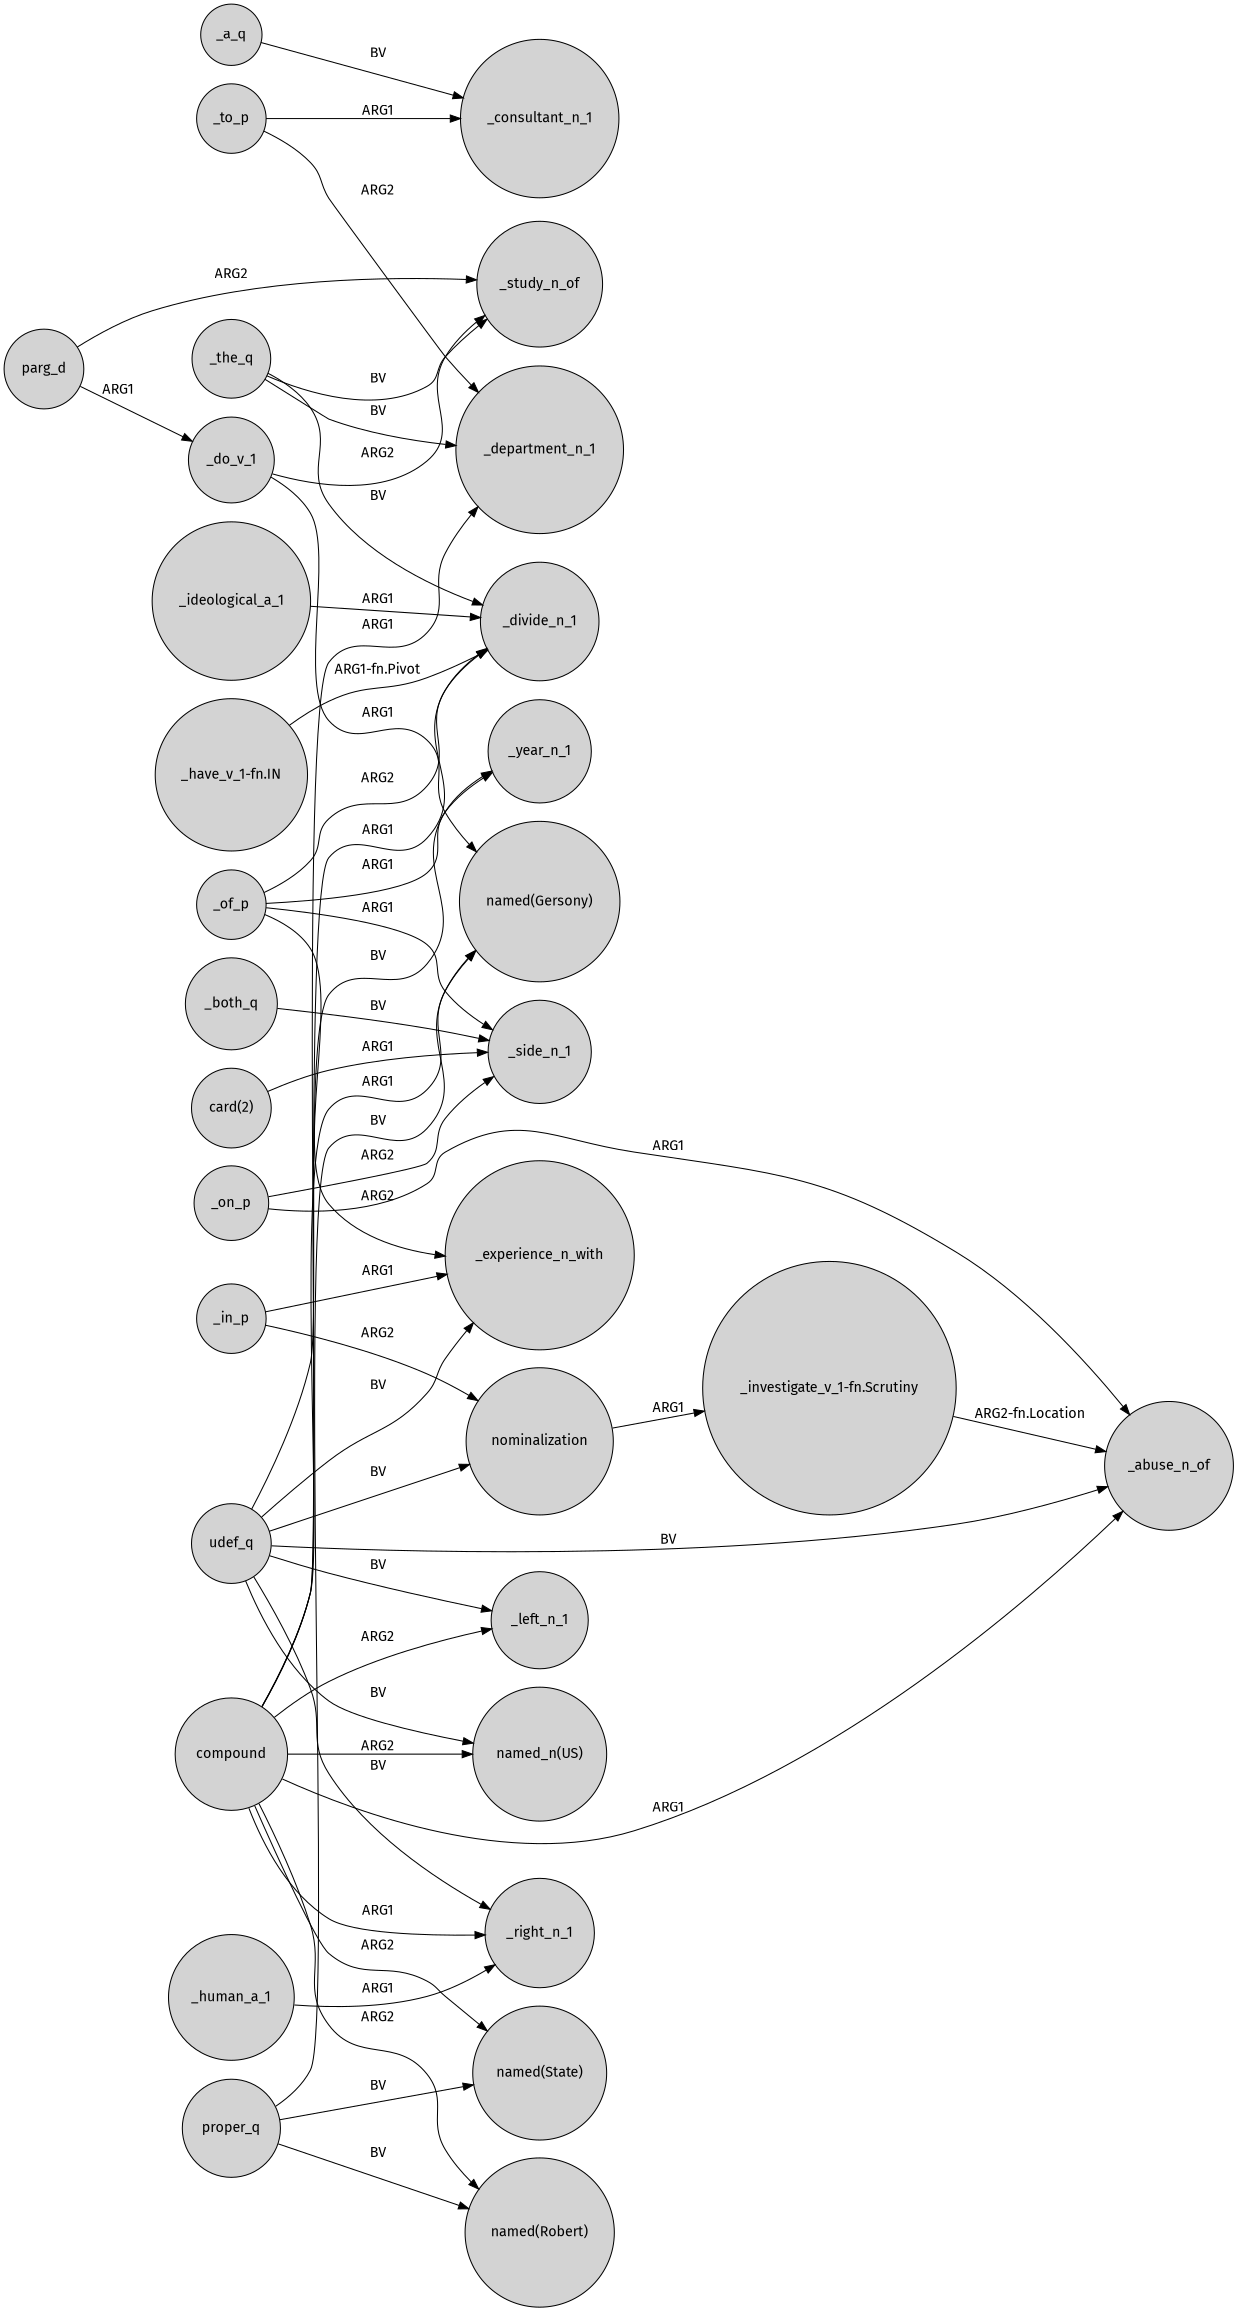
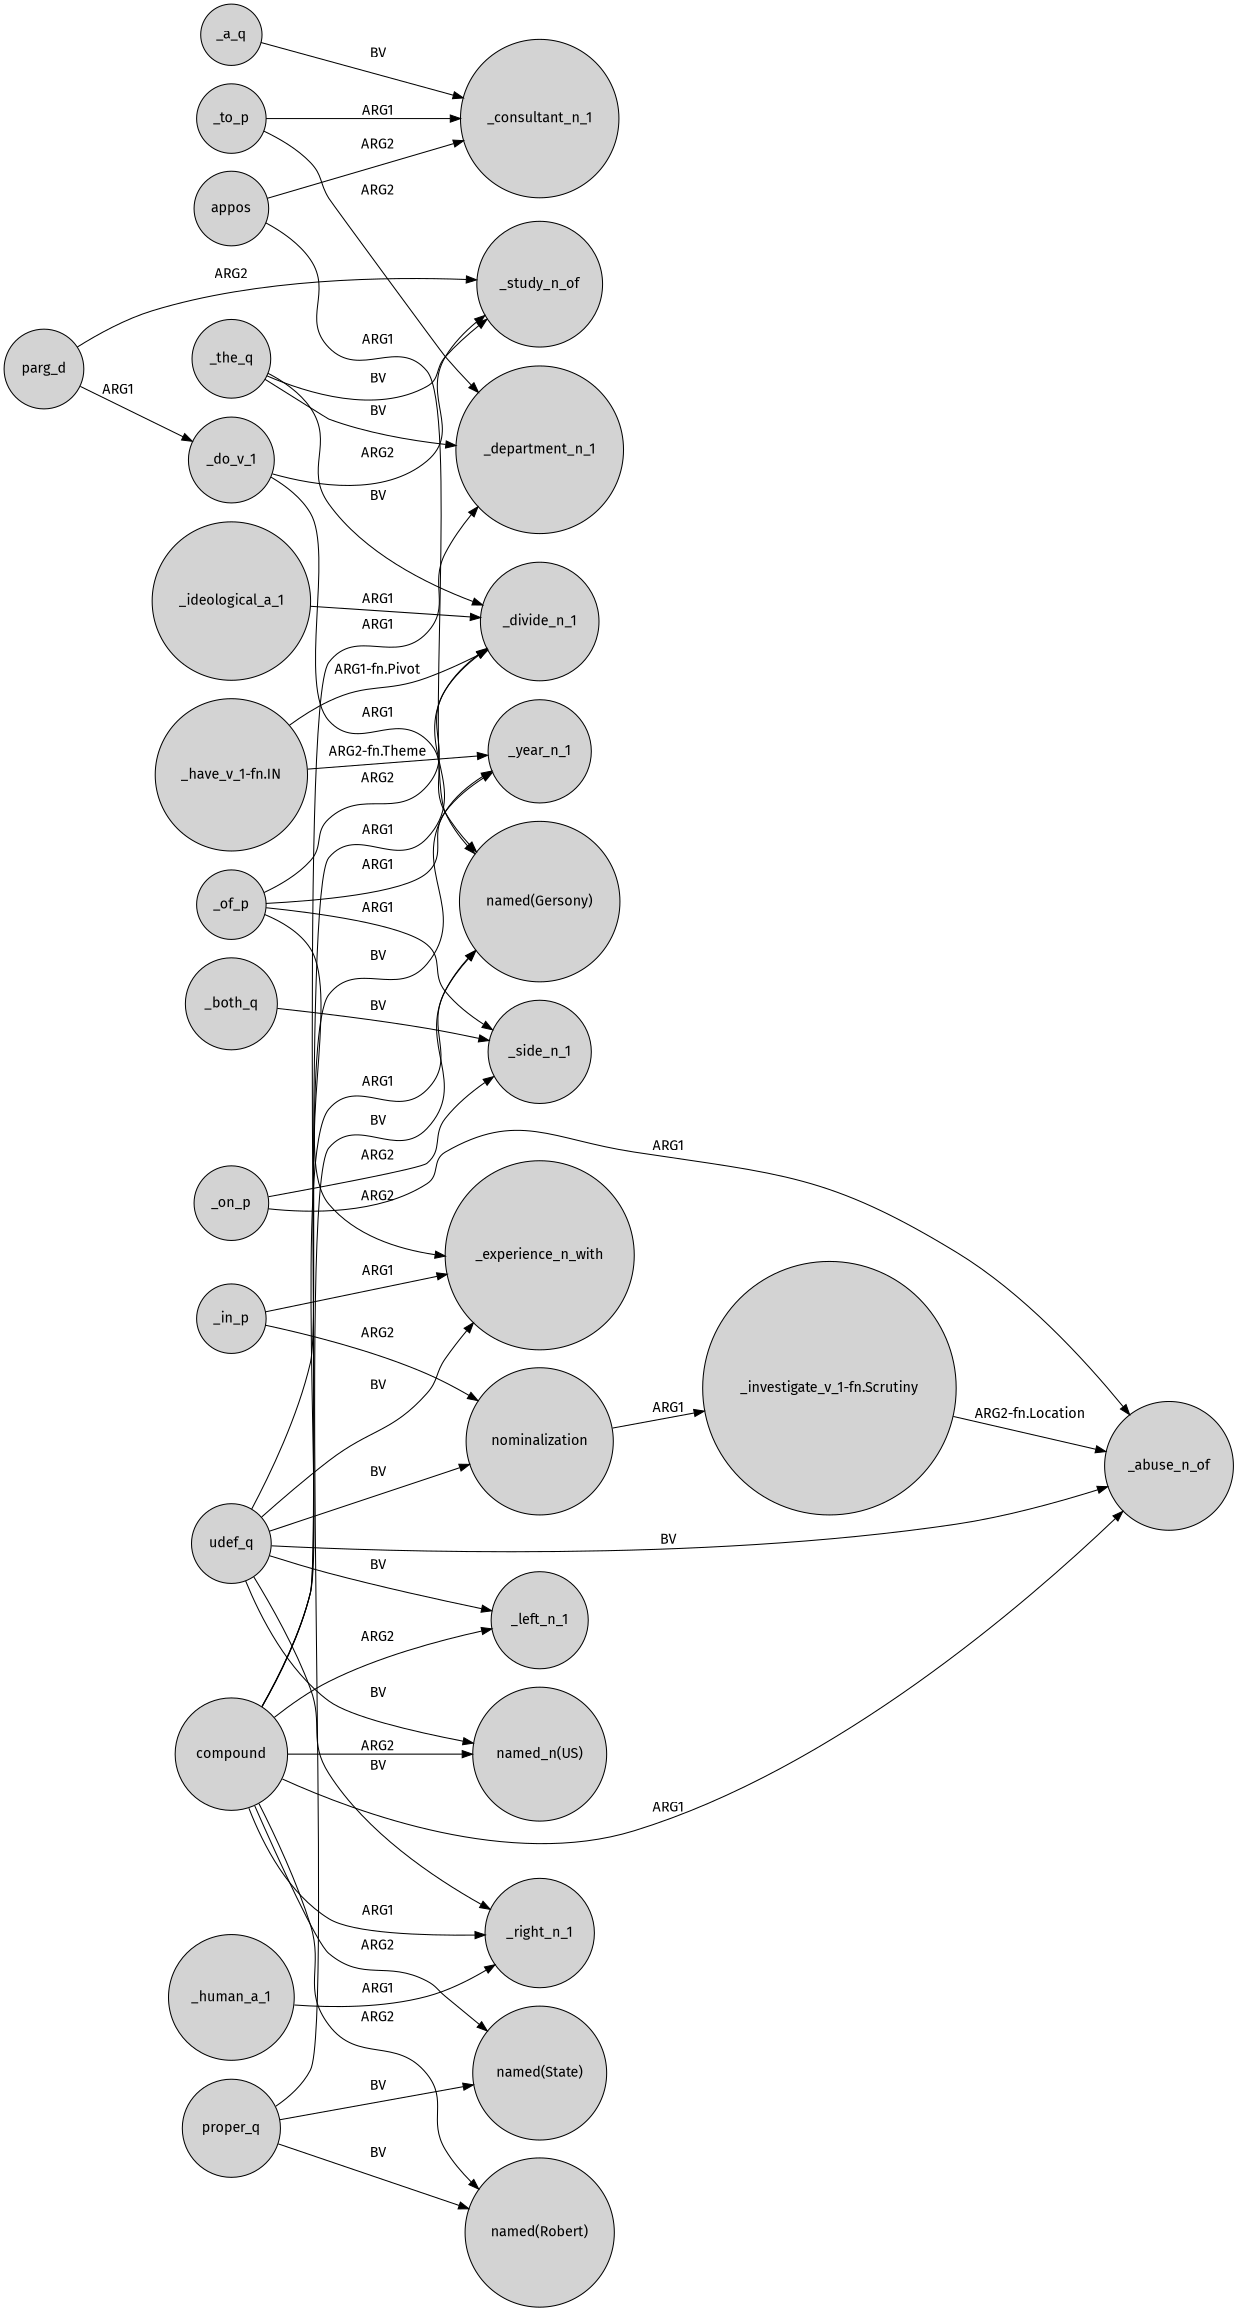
node "appos": added
edge "_have_v_1-fn.IN" -> "_year_n_1": added, label "ARG2-fn.Theme"
node "card(2)": removed
